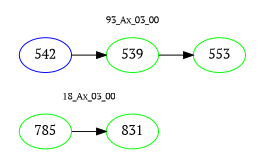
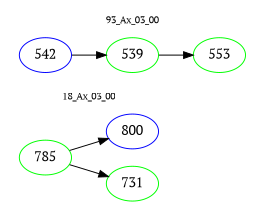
node "800": added
node "831": label "831" -> "731"
